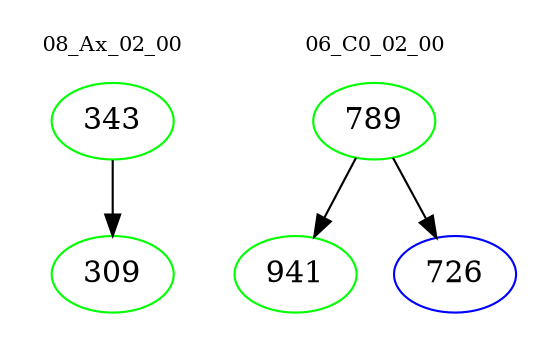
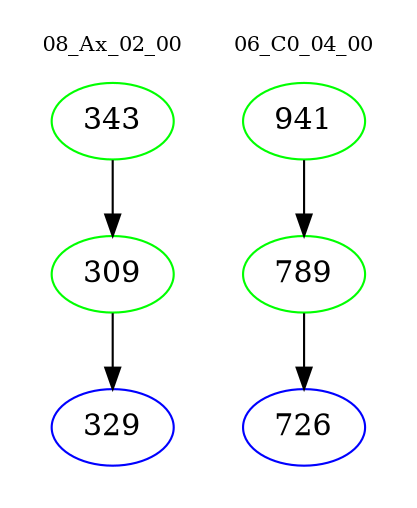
cluster "06_C0_02_00": label "06_C0_02_00" -> "06_C0_04_00"
edge "789" -> "941": reversed
node "329": added
